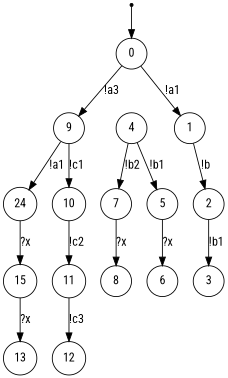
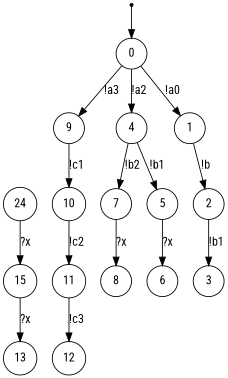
edge "0" -> "4": added, label "!a2"
edge "0" -> "1": label "!a1" -> "!a0"
edge "9" -> "24": removed, label "!a1"
